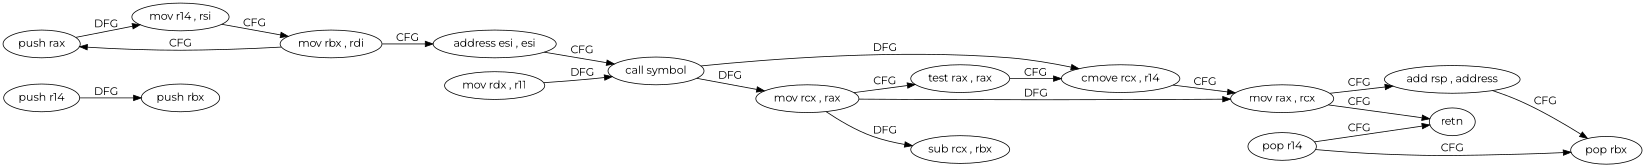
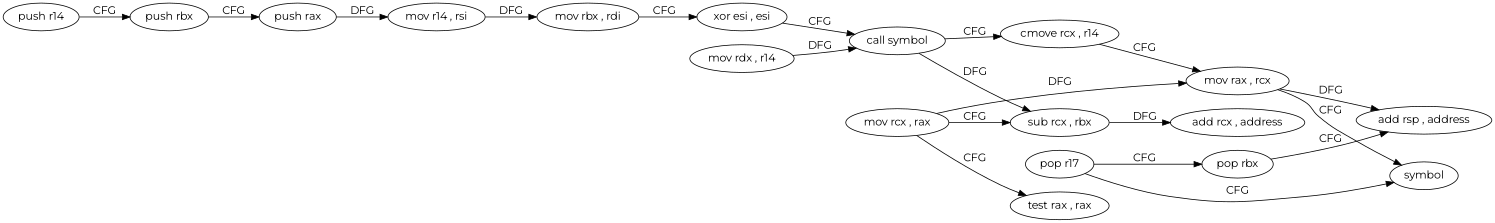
edge "mov r14 , rsi" -> "mov rbx , rdi": label "CFG" -> "DFG"
node "address esi , esi": label "address esi , esi" -> "xor esi , esi"
edge "call symbol" -> "cmove rcx , r14": label "DFG" -> "CFG"
edge "mov rbx , rdi" -> "push rax": now "push rbx" -> "push rax"
edge "test rax , rax" -> "cmove rcx , r14": removed, label "CFG"
edge "mov rax , rcx" -> "add rsp , address": label "CFG" -> "DFG"
edge "call symbol" -> "mov rcx , rax": now "call symbol" -> "sub rcx , rbx"
node "mov rdx , r11": label "mov rdx , r11" -> "mov rdx , r14"
edge "push r14" -> "push rbx": label "DFG" -> "CFG"
edge "add rsp , address" -> "pop rbx": reversed
node "retn": label "retn" -> "symbol"
node "add rcx , address": added
edge "mov rcx , rax" -> "sub rcx , rbx": label "DFG" -> "CFG"
node "pop r14": label "pop r14" -> "pop r17"
